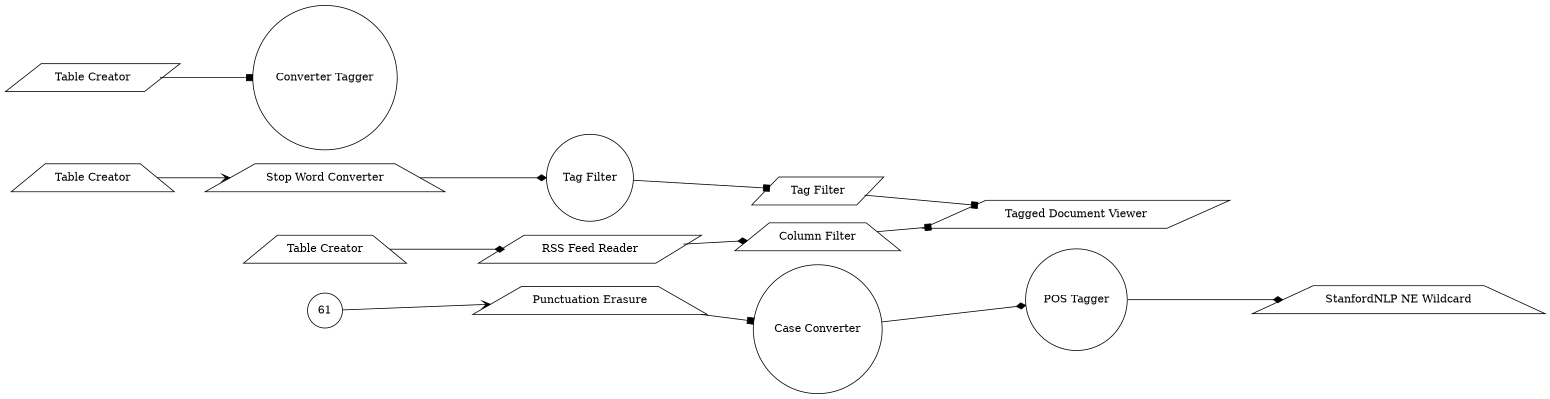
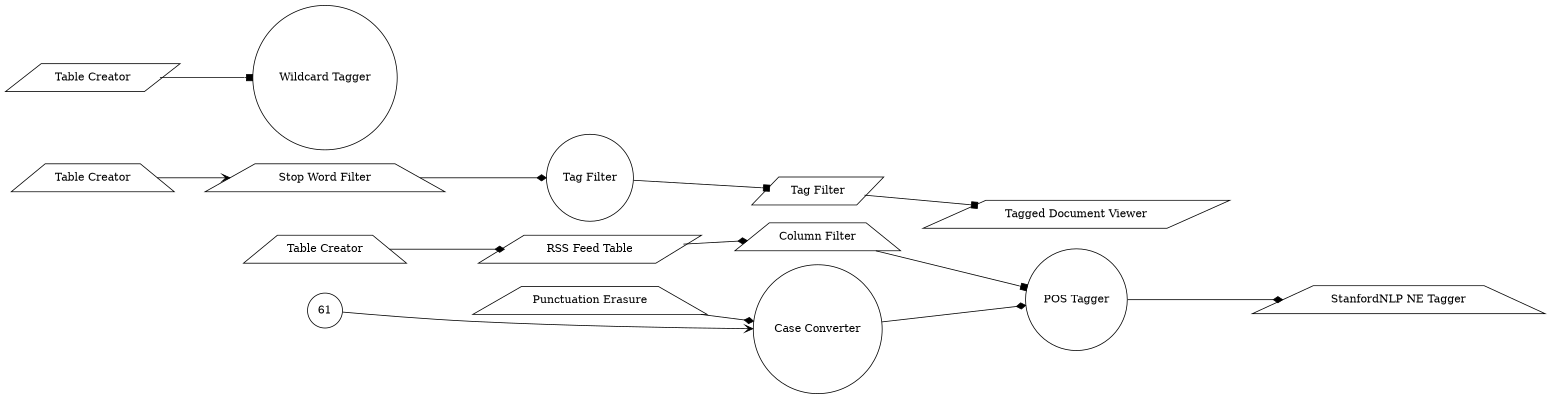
node "Converter Tagger": label "Converter Tagger" -> "Wildcard Tagger"
node "Stop Word Converter": label "Stop Word Converter" -> "Stop Word Filter"
edge "Column Filter" -> "Tagged Document Viewer": now "Column Filter" -> "POS Tagger"
node "RSS Feed Reader": label "RSS Feed Reader" -> "RSS Feed Table"
node "StanfordNLP NE Wildcard": label "StanfordNLP NE Wildcard" -> "StanfordNLP NE Tagger"
edge "61" -> "Punctuation Erasure": now "61" -> "Case Converter"
edge "Punctuation Erasure" -> "Case Converter": arrowhead box -> diamond
